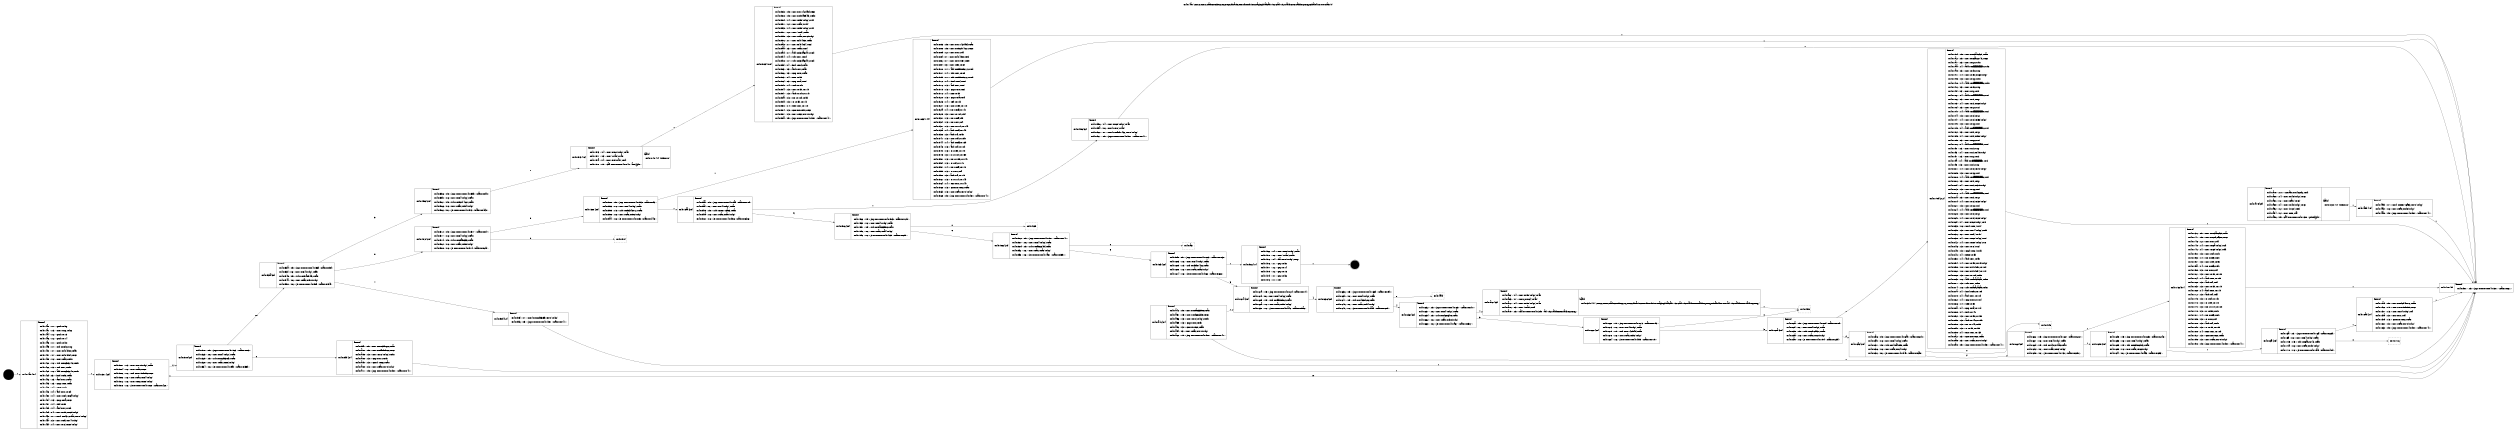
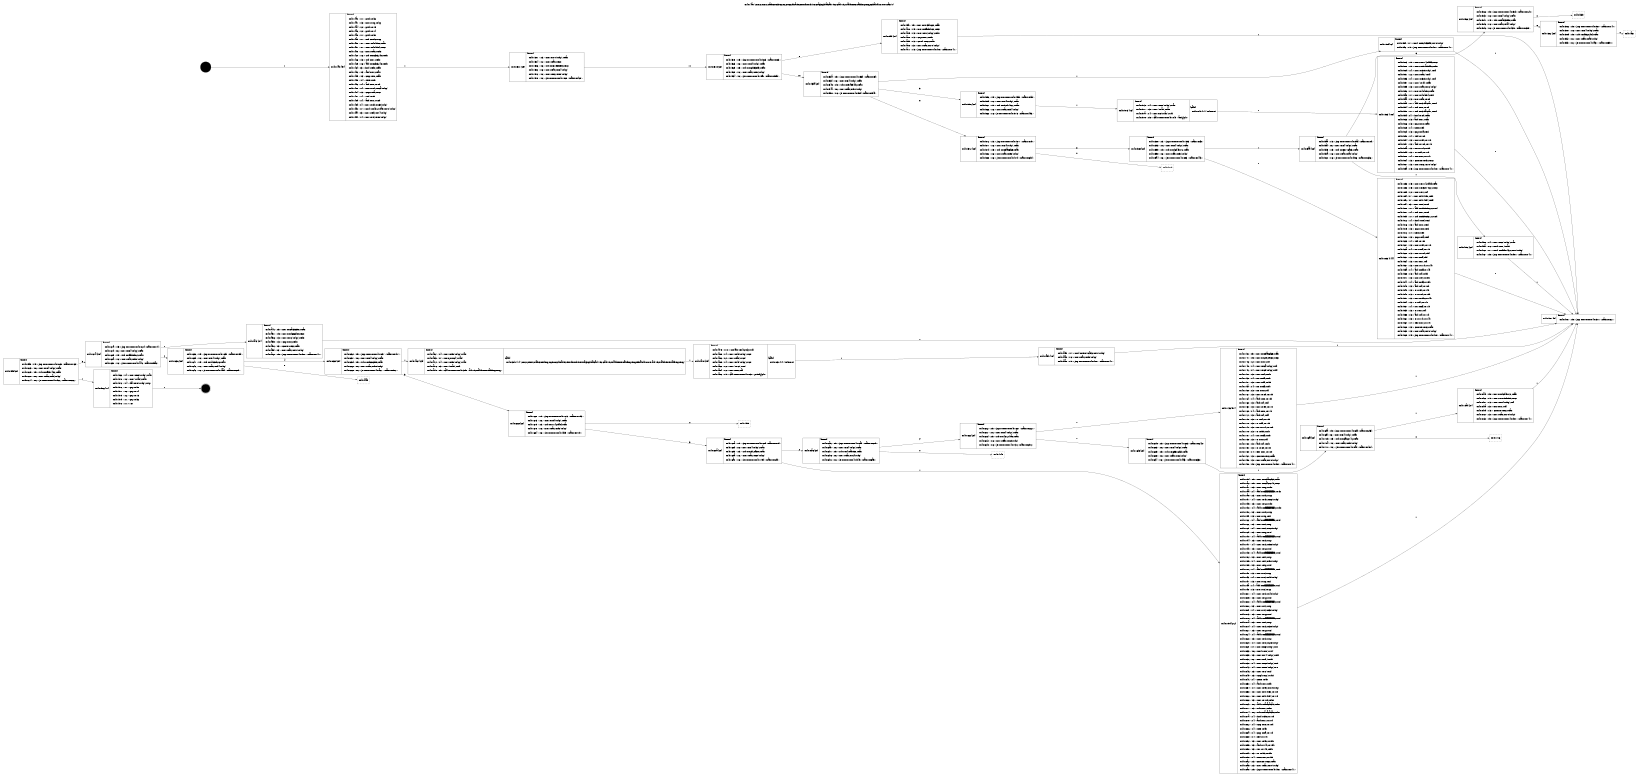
edge "0x4015e2 [28]" -> "0x4015fe [28]": removed, label "6"
edge "0x401a67 [23]" -> "0x401bb9": now "0x401a67 [23]" -> "0x401a7e [29]"
edge "0x401a4c [27]" -> "0x40161a [28]": reversed
edge "0x401be1 [5]" -> "0x401501 [29]": removed, label "10"
